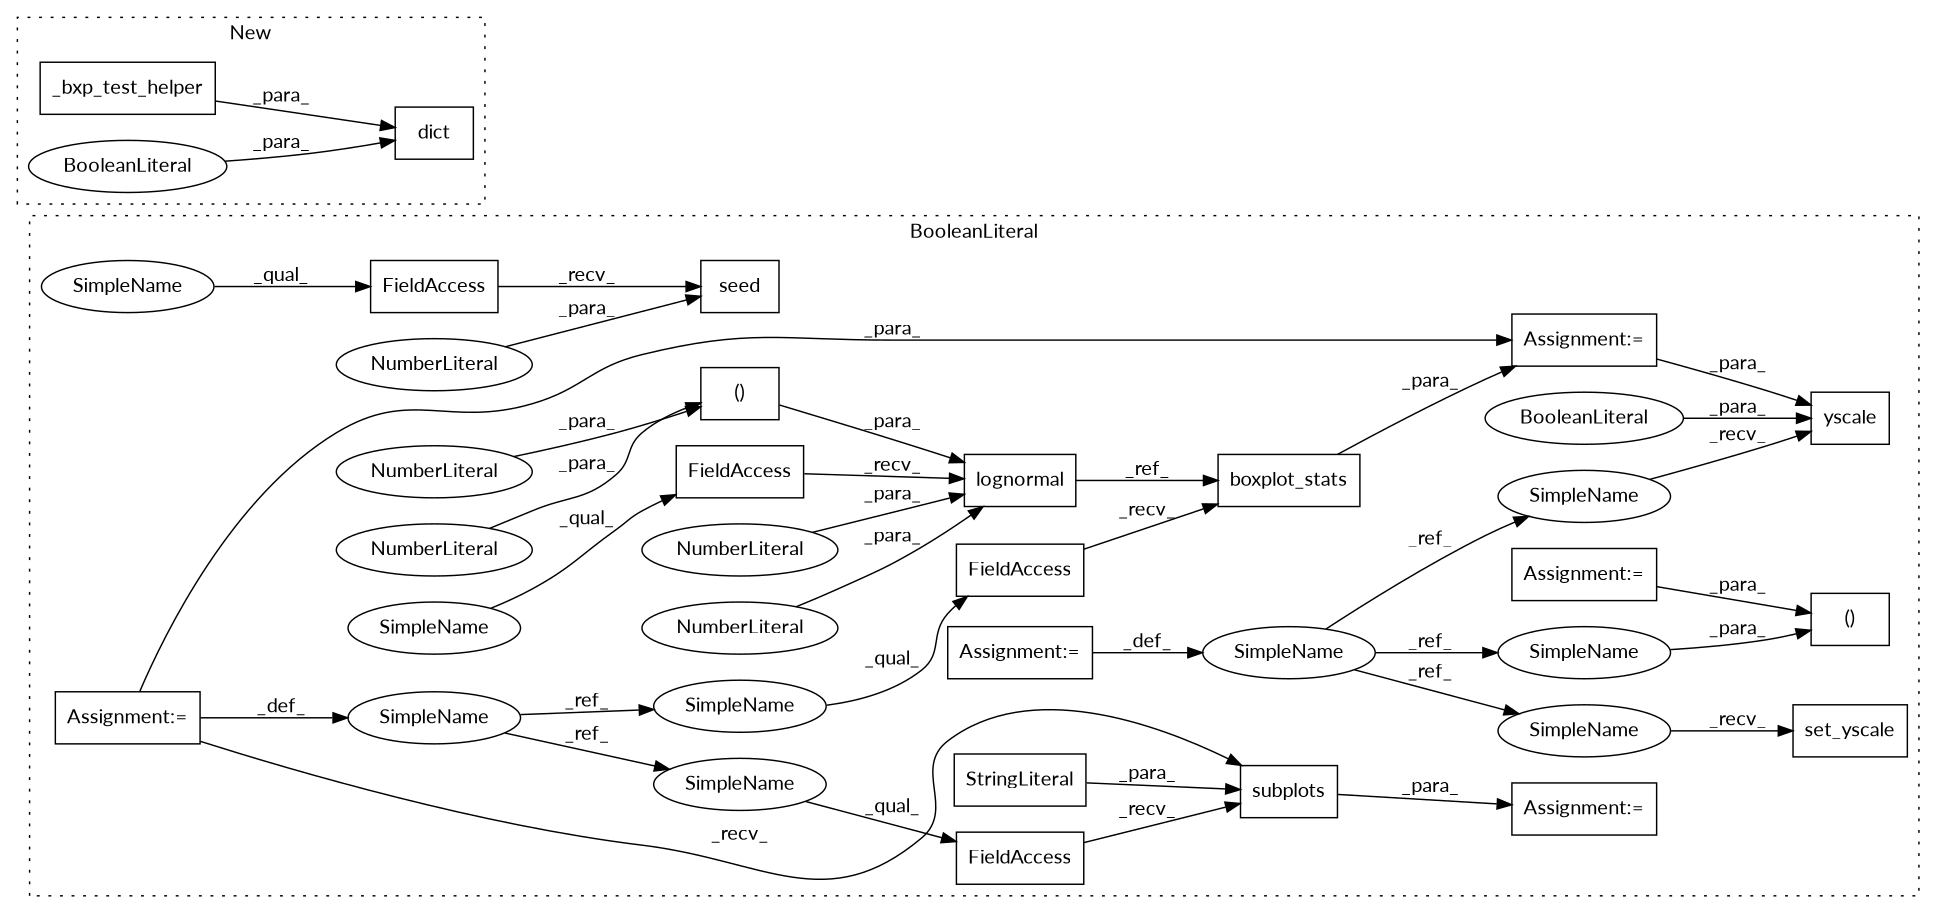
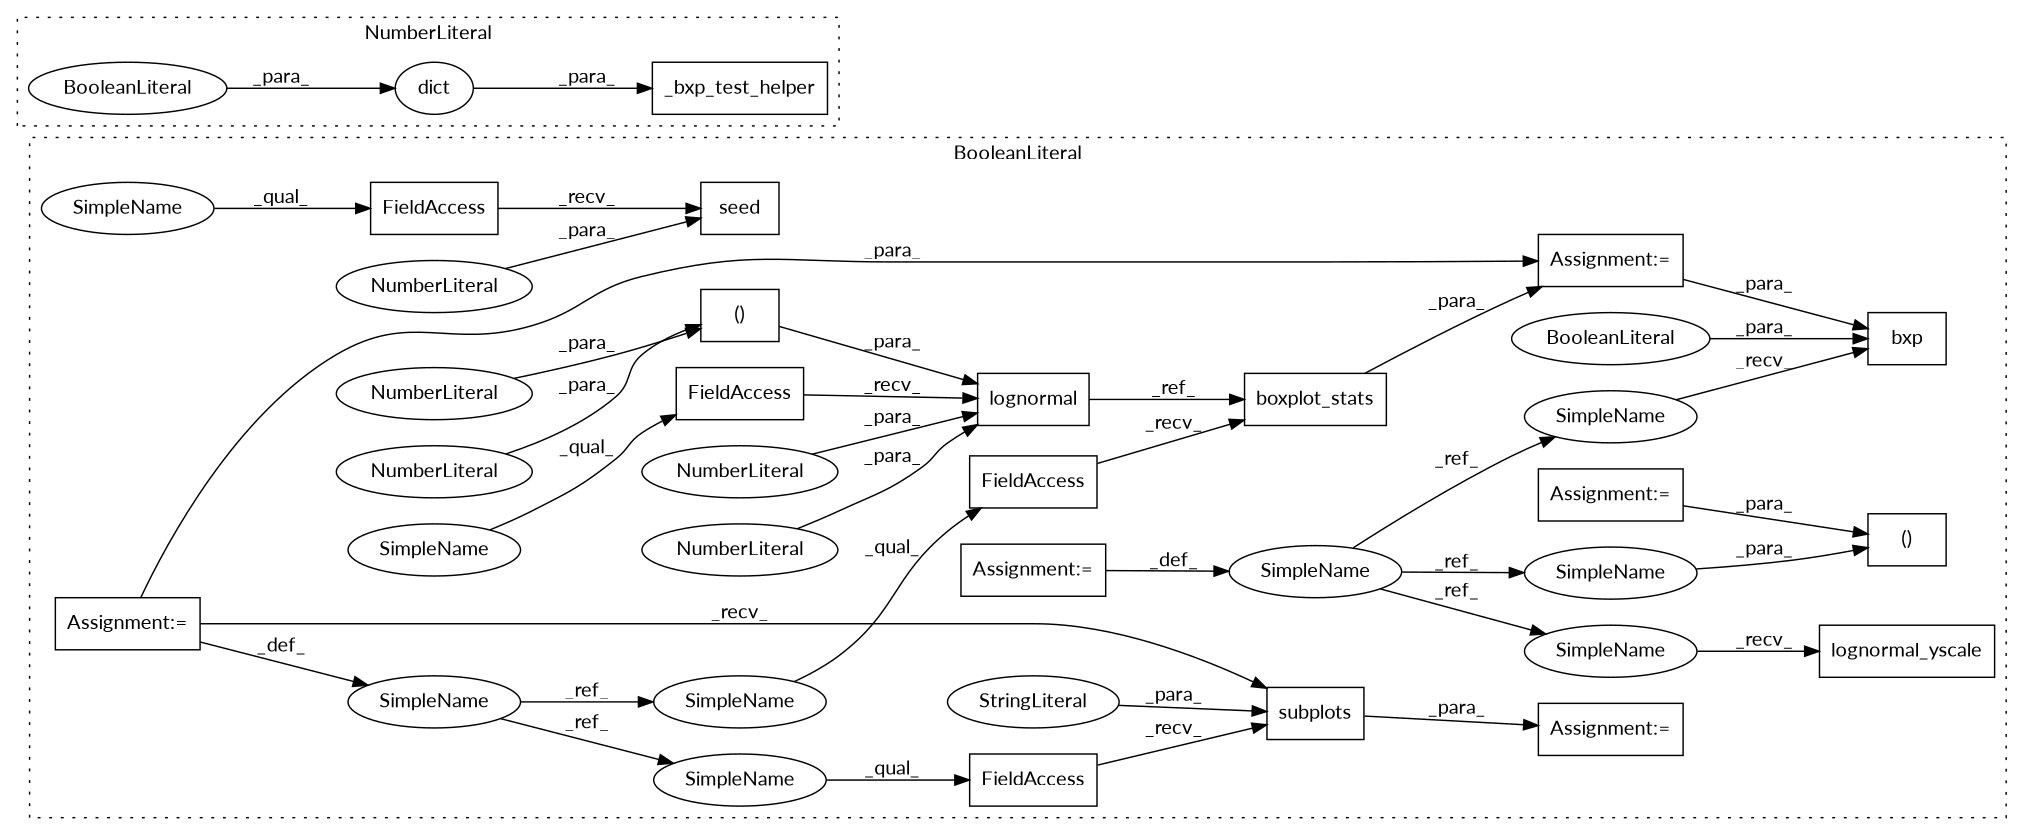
cluster "New": label "New" -> "NumberLiteral"
edge "_bxp_test_helper" -> "dict": reversed
node "dict": shape box -> ellipse
node "yscale": label "yscale" -> "bxp"
node "set_yscale": label "set_yscale" -> "lognormal_yscale"
node "StringLiteral": shape box -> ellipse
